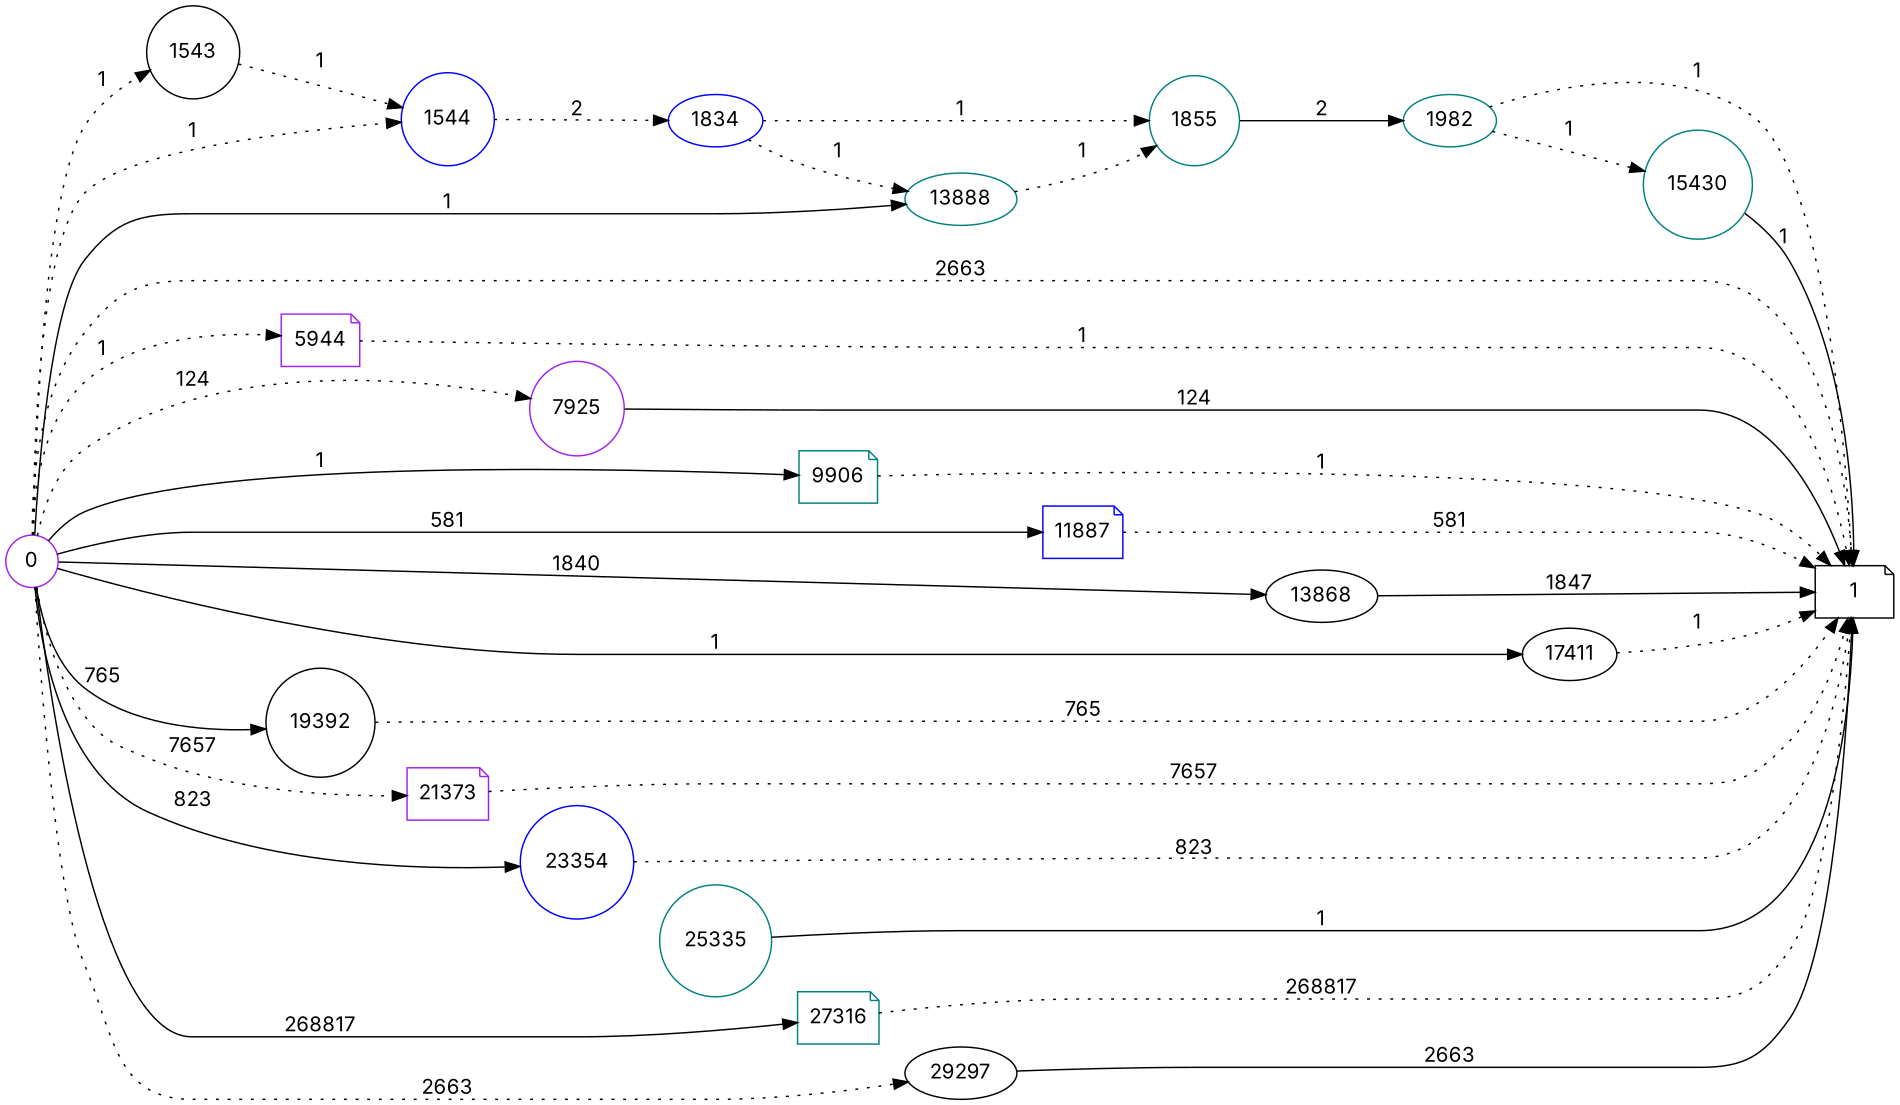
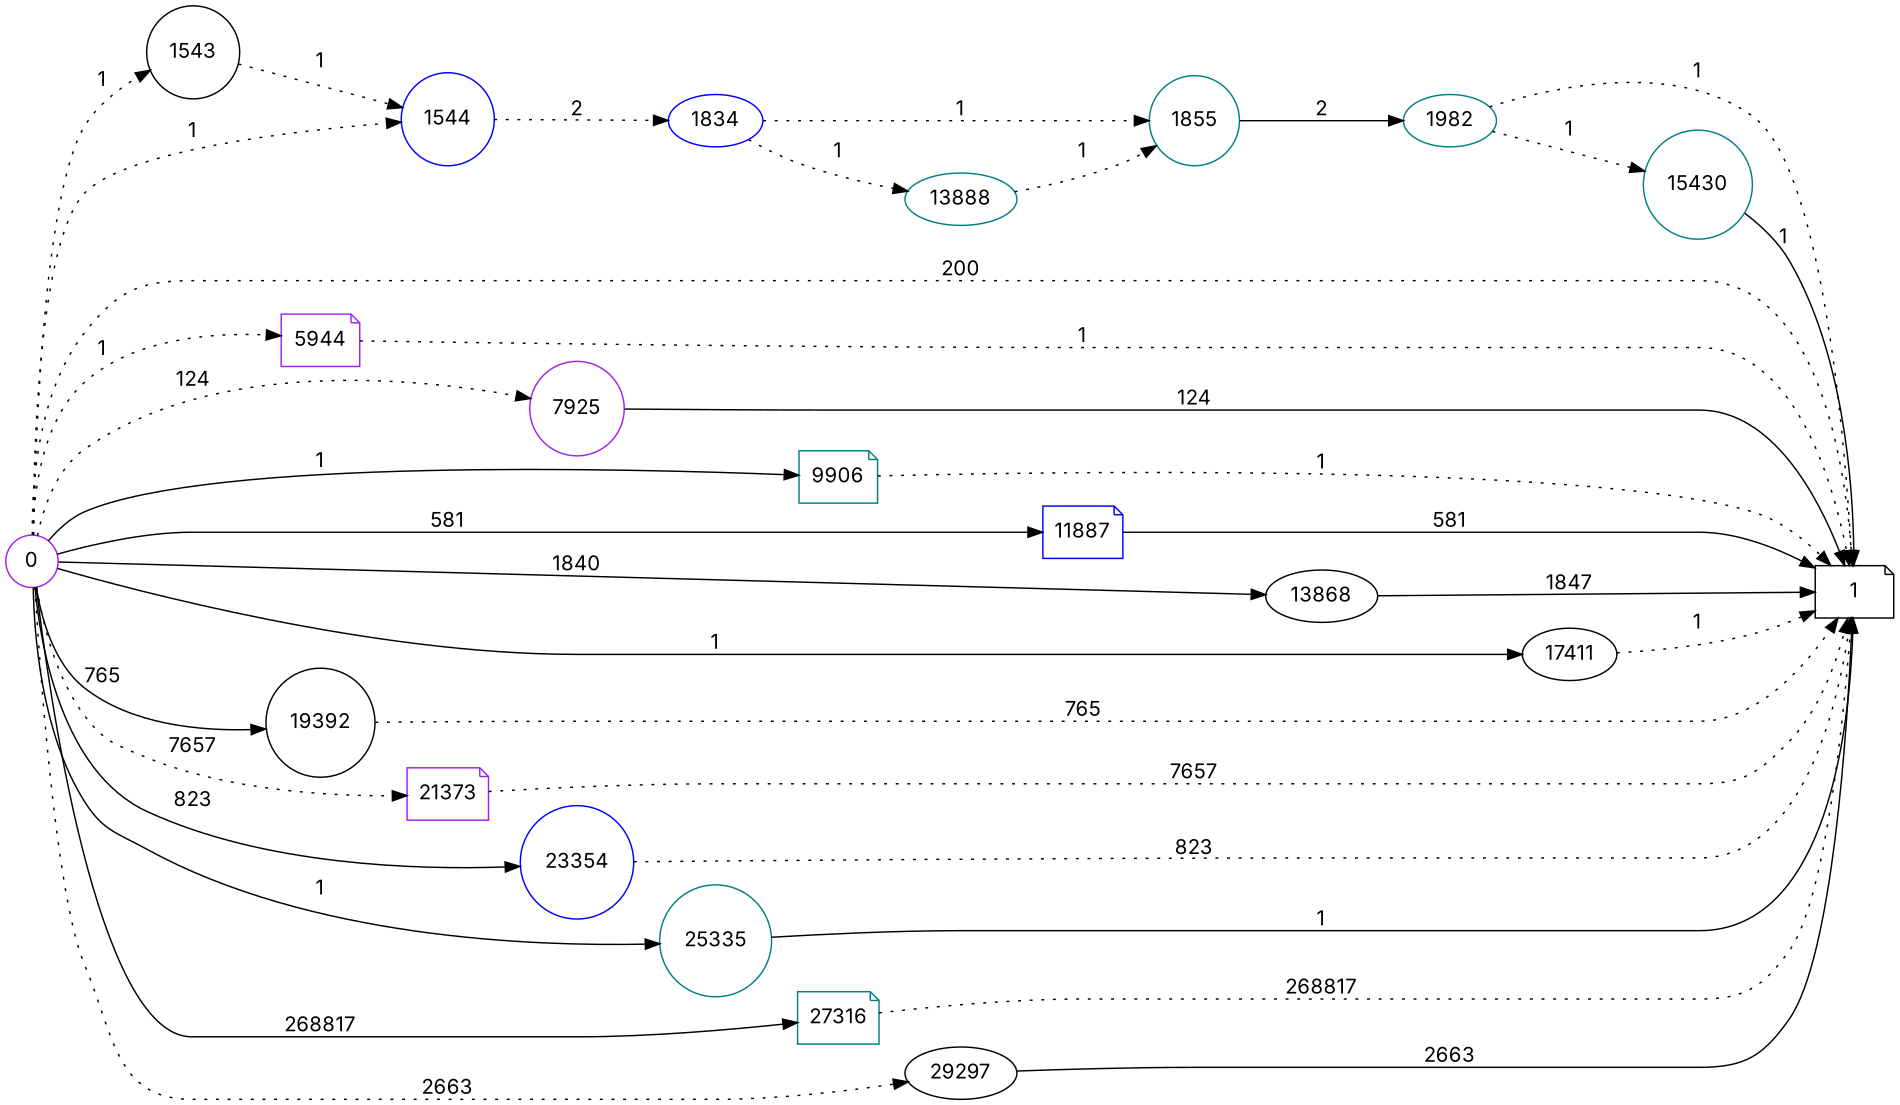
edge "0" -> "13888": now "0" -> "25335"
edge "0" -> "1": label "2663" -> "200"
edge "11887" -> "1": style dotted -> solid
